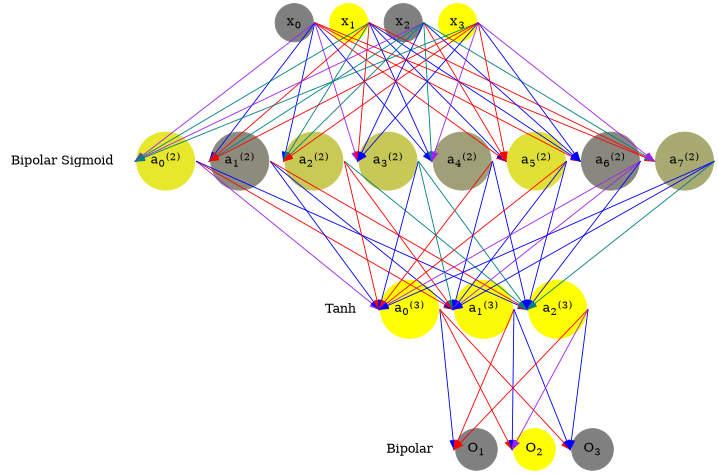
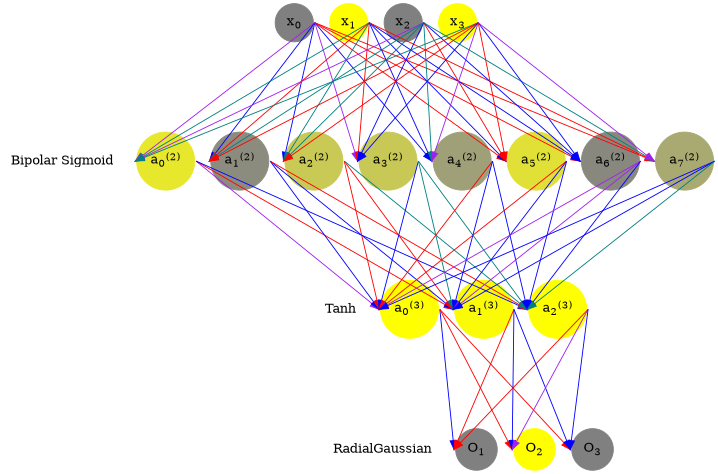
node "Bipolar": label "Bipolar" -> "RadialGaussian"
